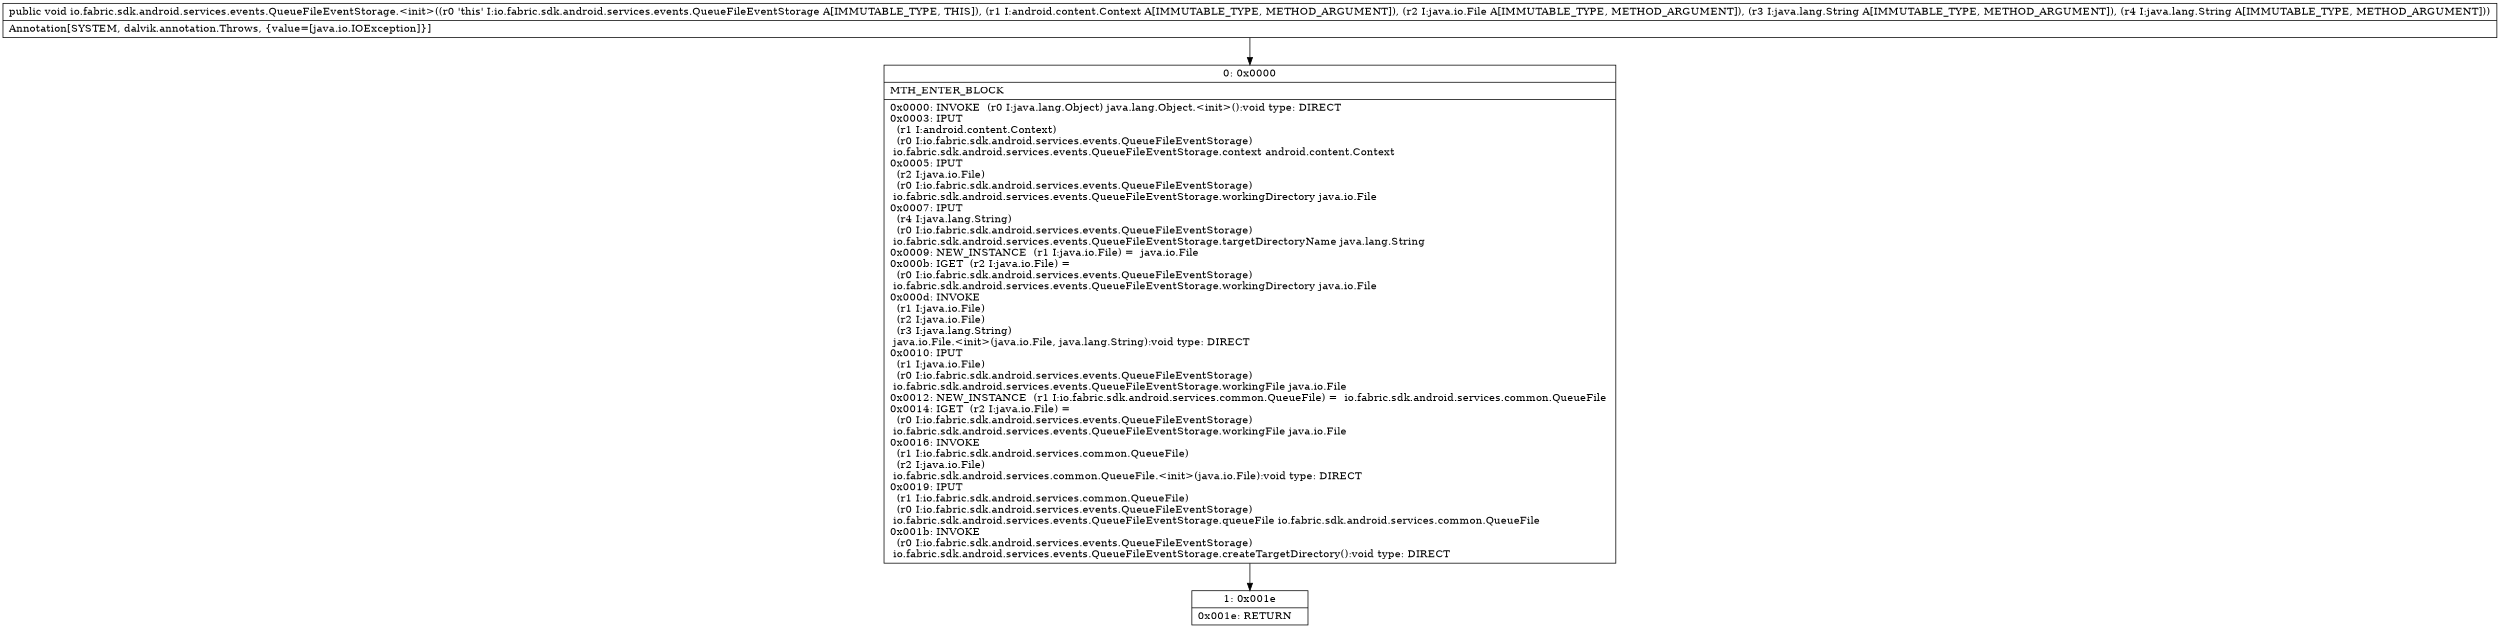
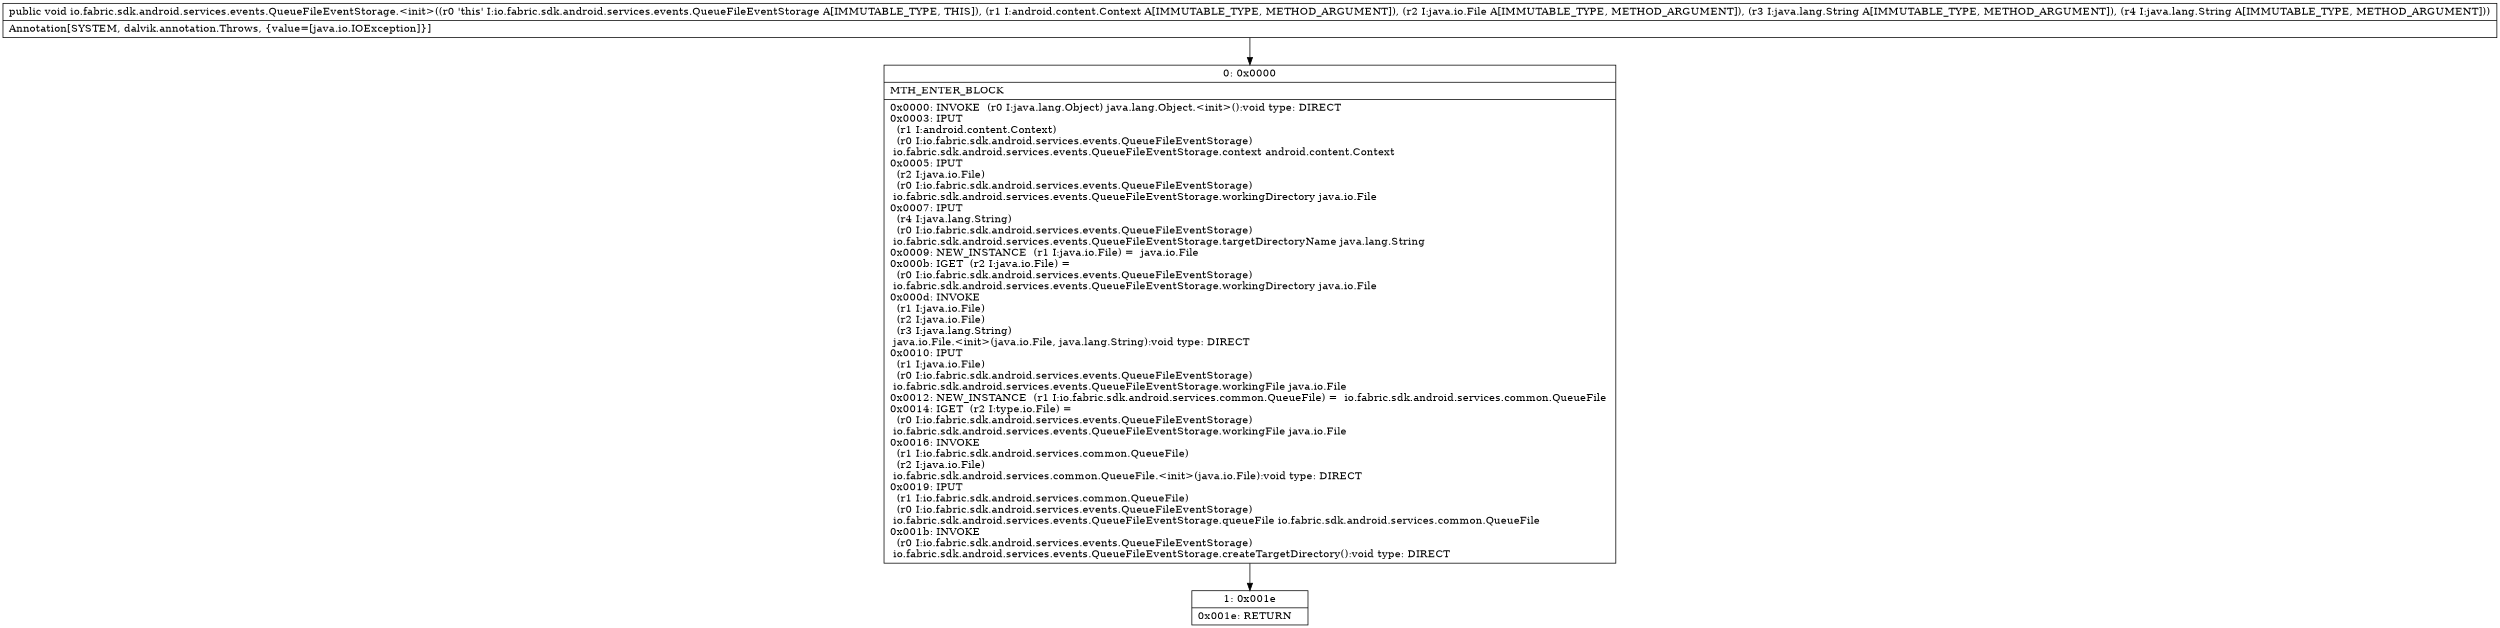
node "0: 0x0000": text "0x0014: IGET  (r2 I:java.io.File) =" -> "0x0014: IGET  (r2 I:type.io.File) ="
